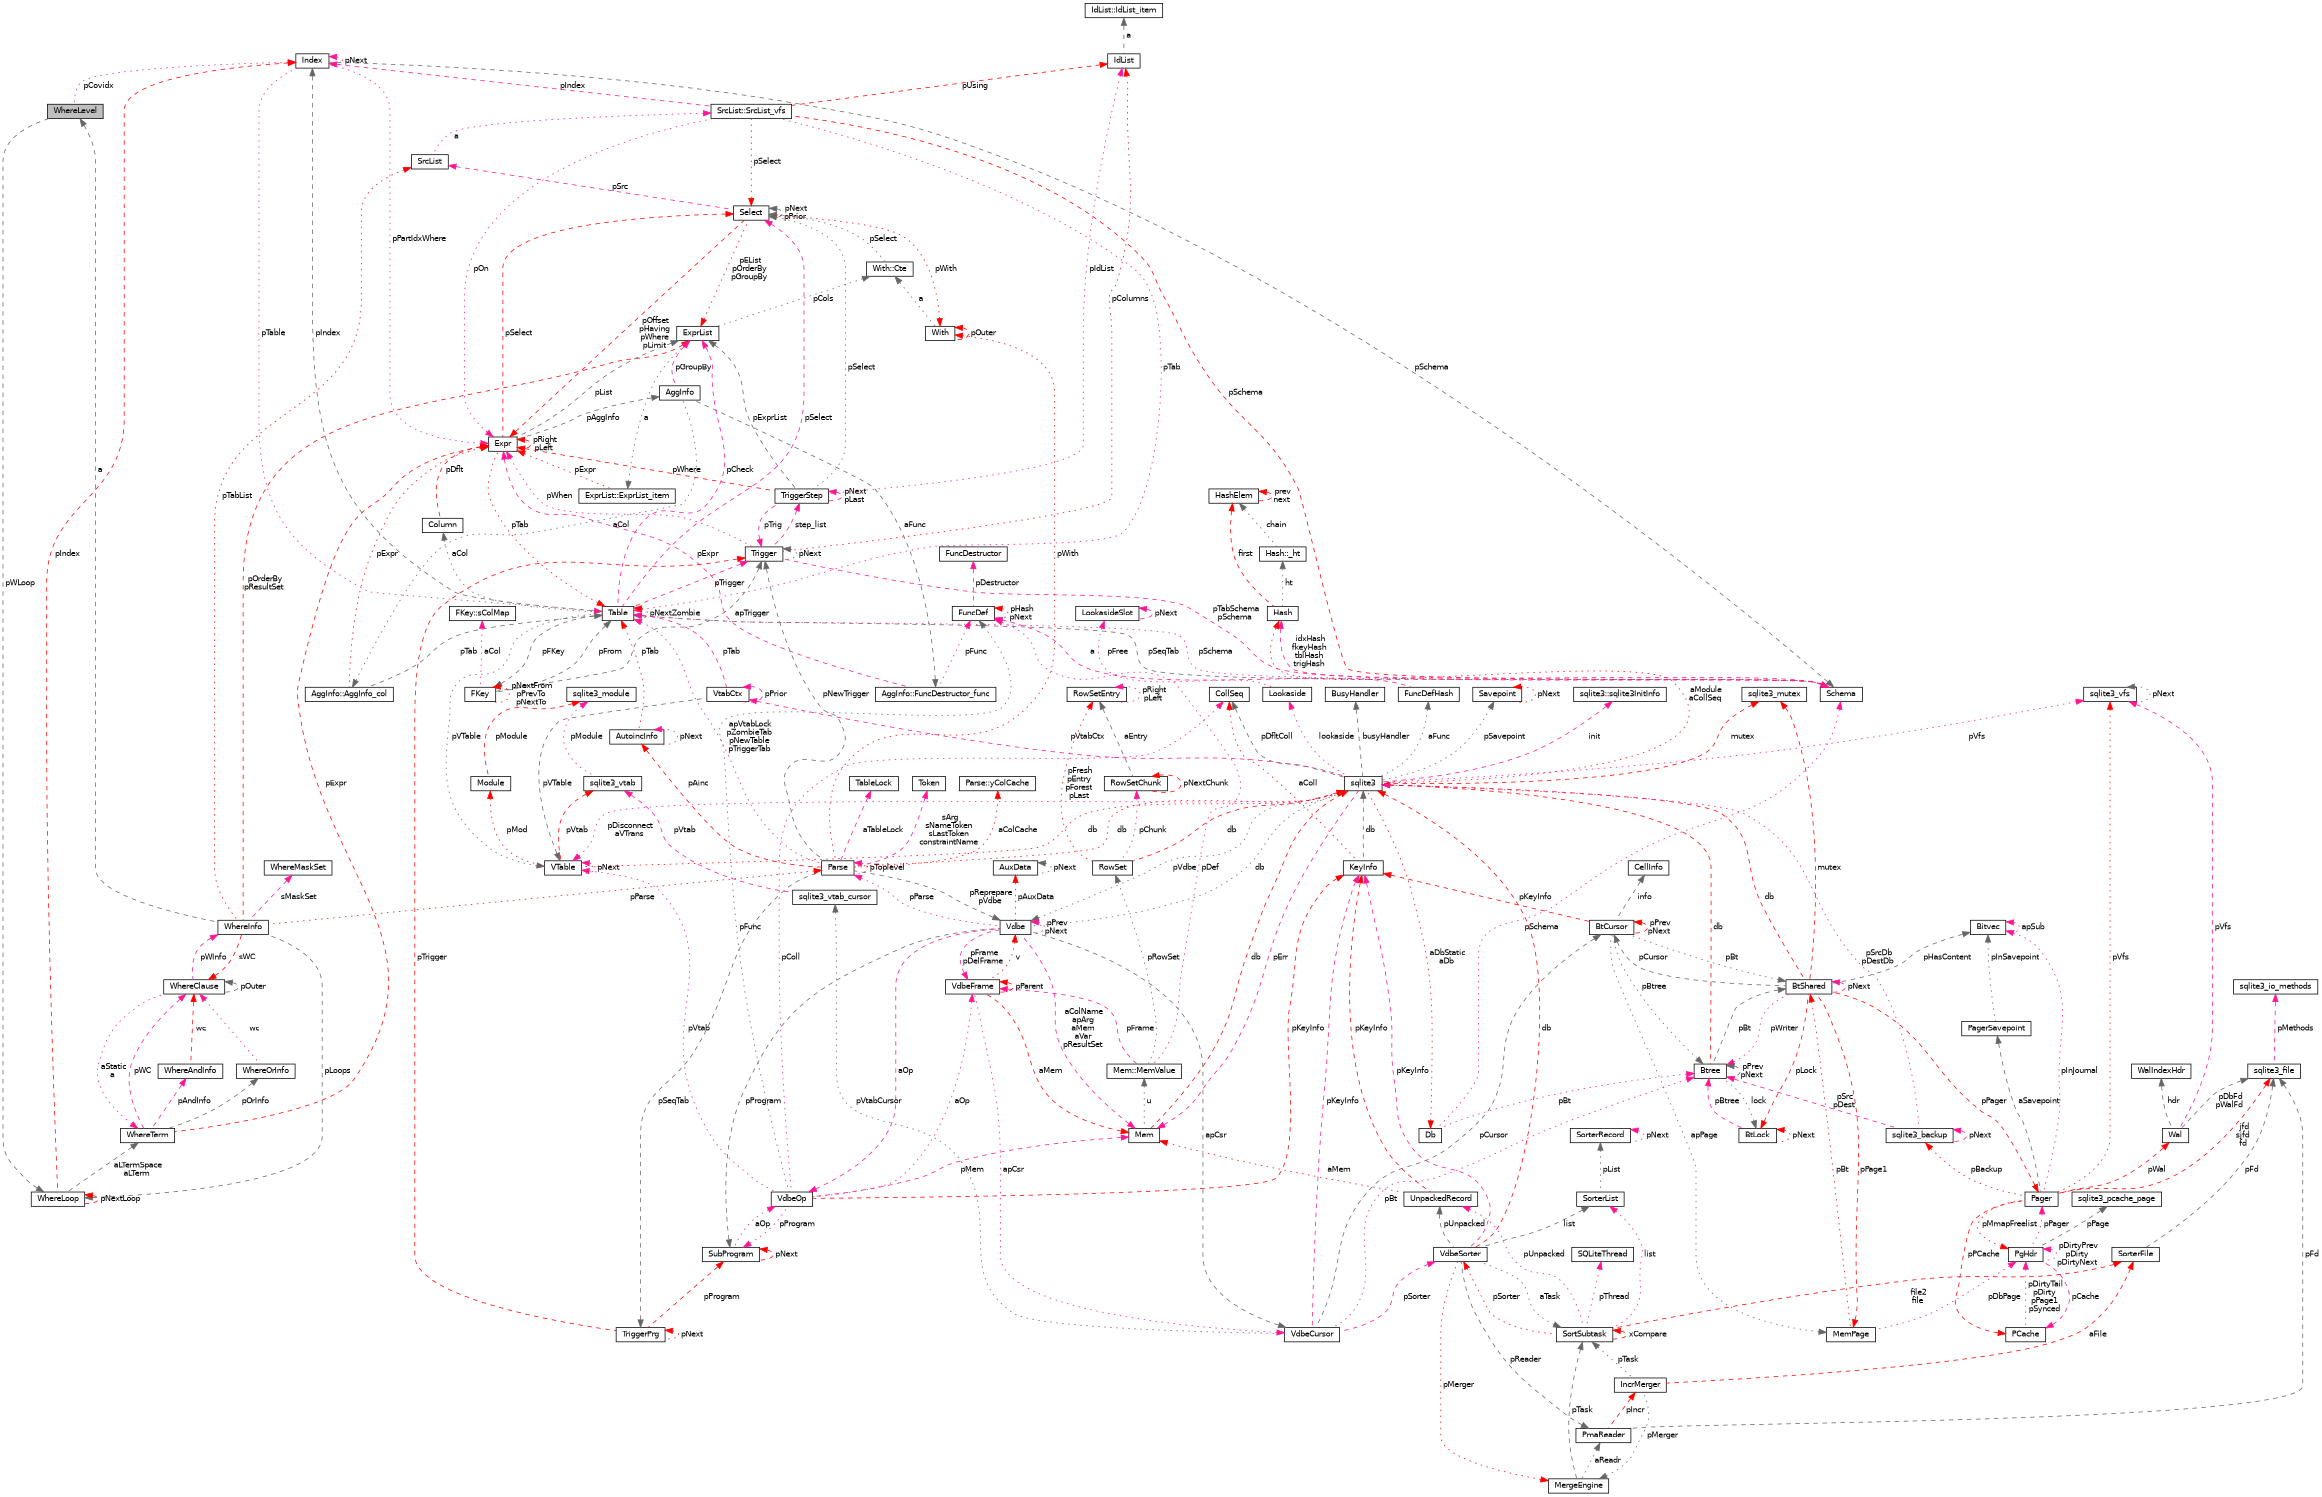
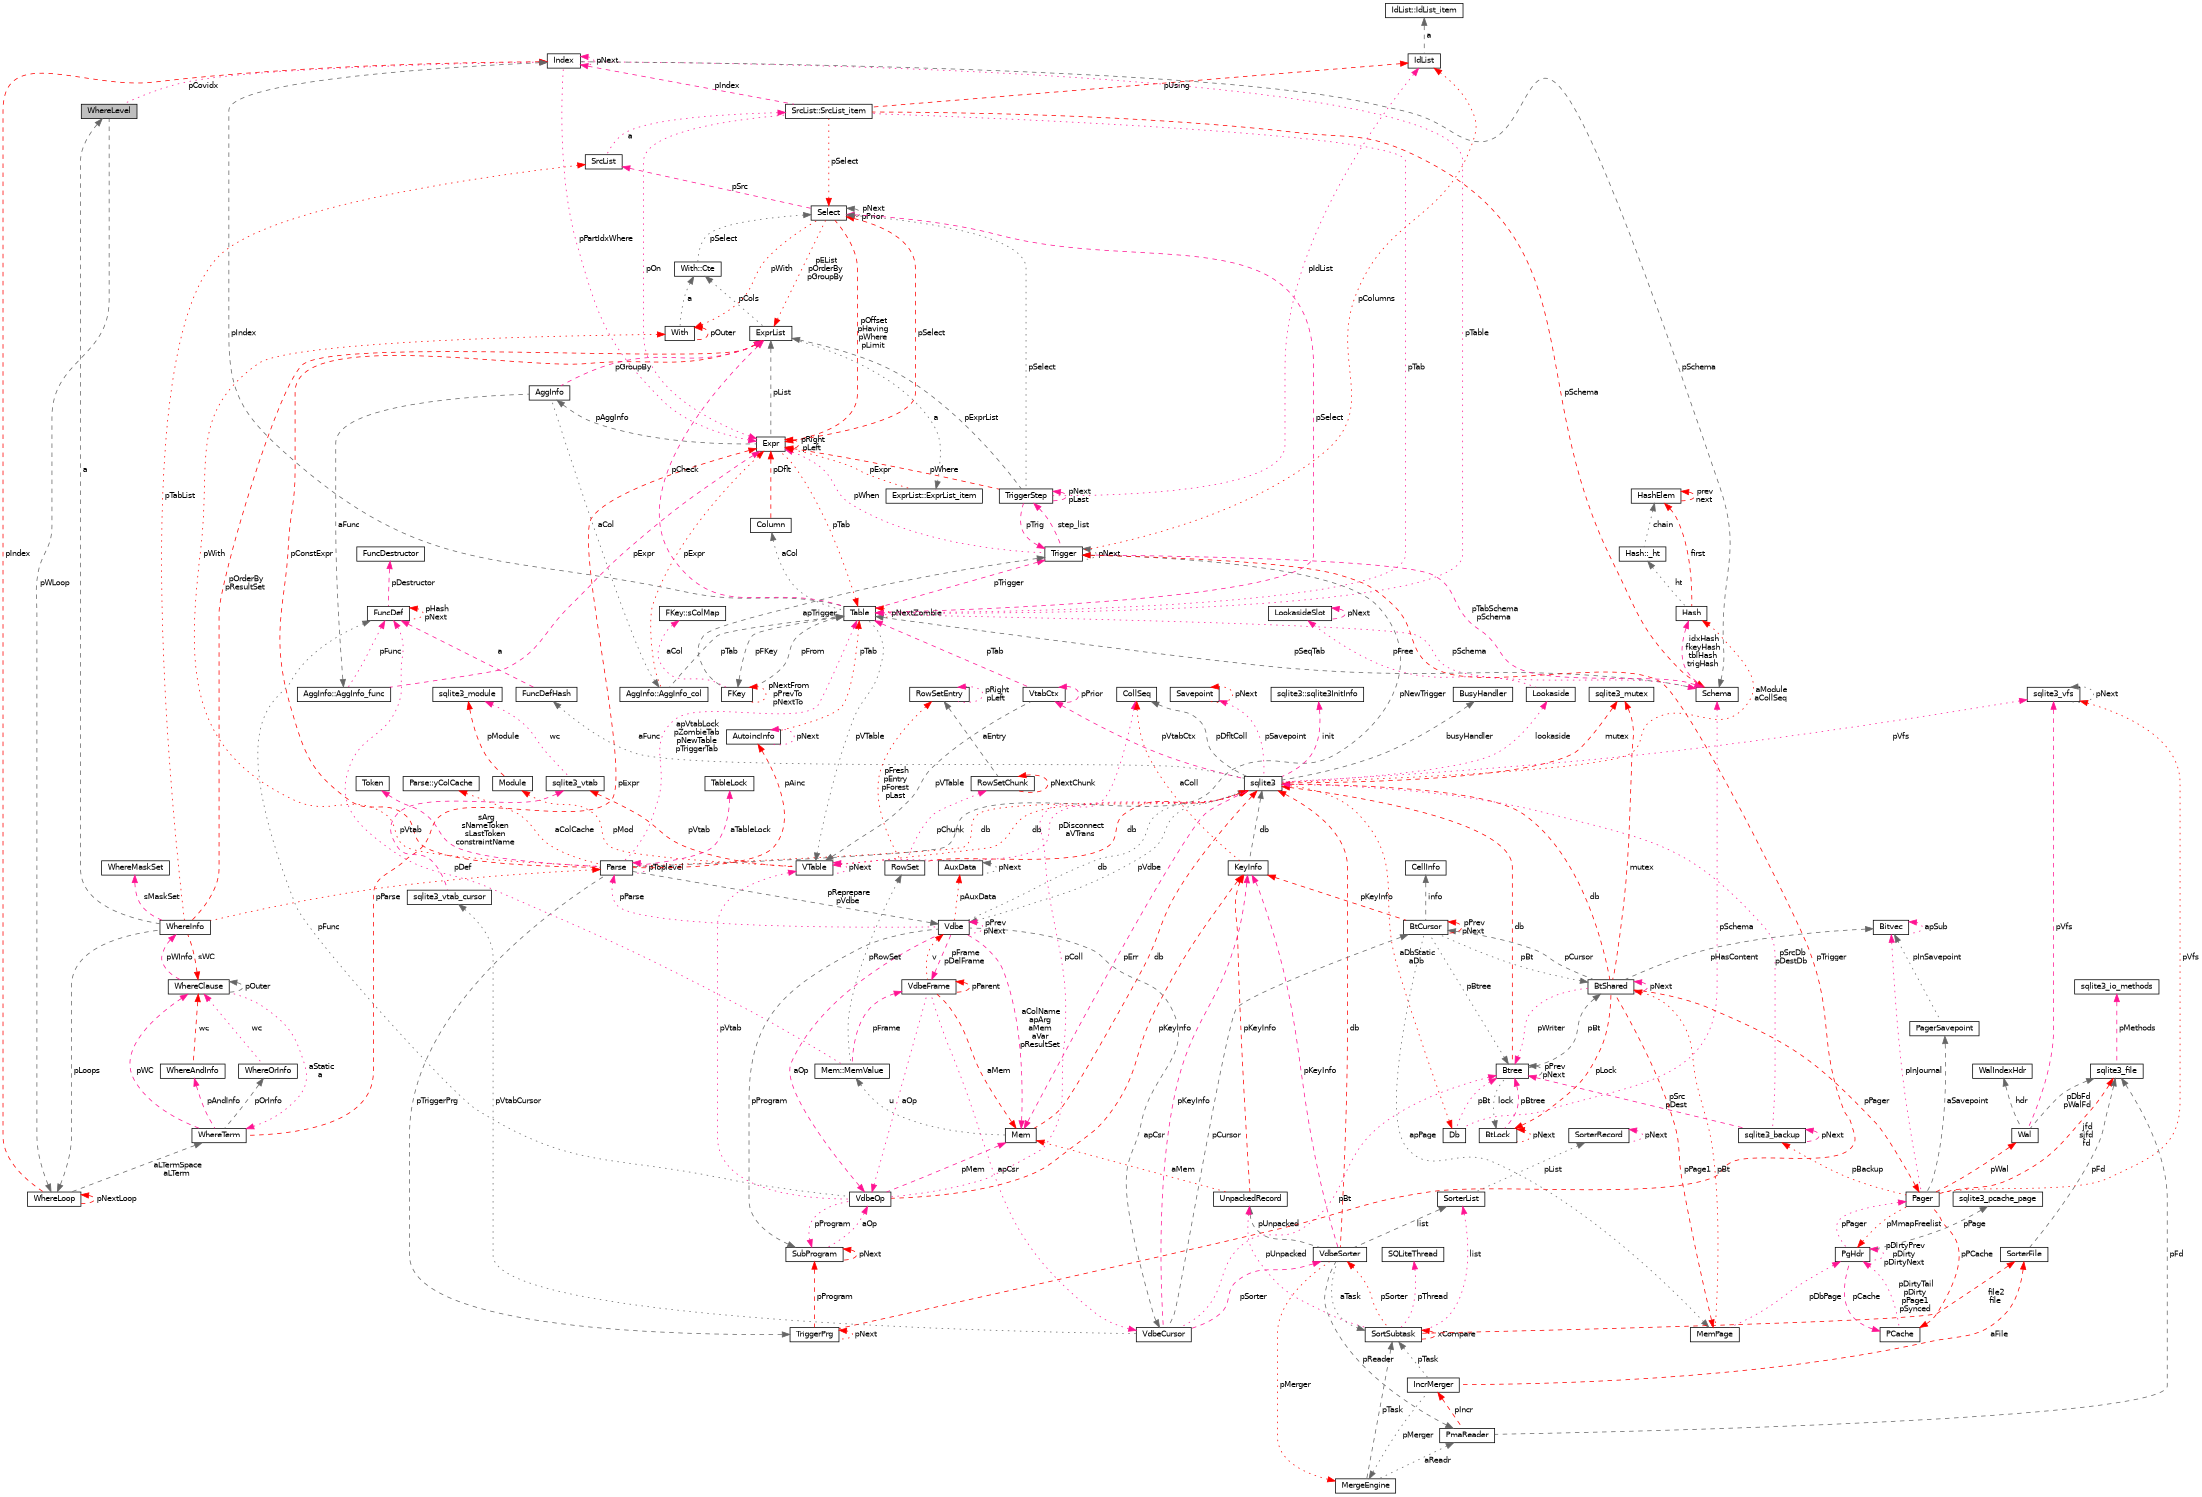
node "SrcList::SrcList_vfs": label "SrcList::SrcList_vfs" -> "SrcList::SrcList_item"
edge "Parse" -> "ExprList": added, label "pConstExpr"
node "AggInfo::FuncDestructor_func": label "AggInfo::FuncDestructor_func" -> "AggInfo::AggInfo_func"
edge "sqlite3_vtab" -> "sqlite3_module": label " pModule" -> " wc"
edge "sqlite3" -> "Savepoint": color gray40 -> deeppink
edge "Parse" -> "TriggerPrg": label " pSeqTab" -> " pTriggerPrg"
edge "VdbeOp" -> "VdbeFrame": reversed
